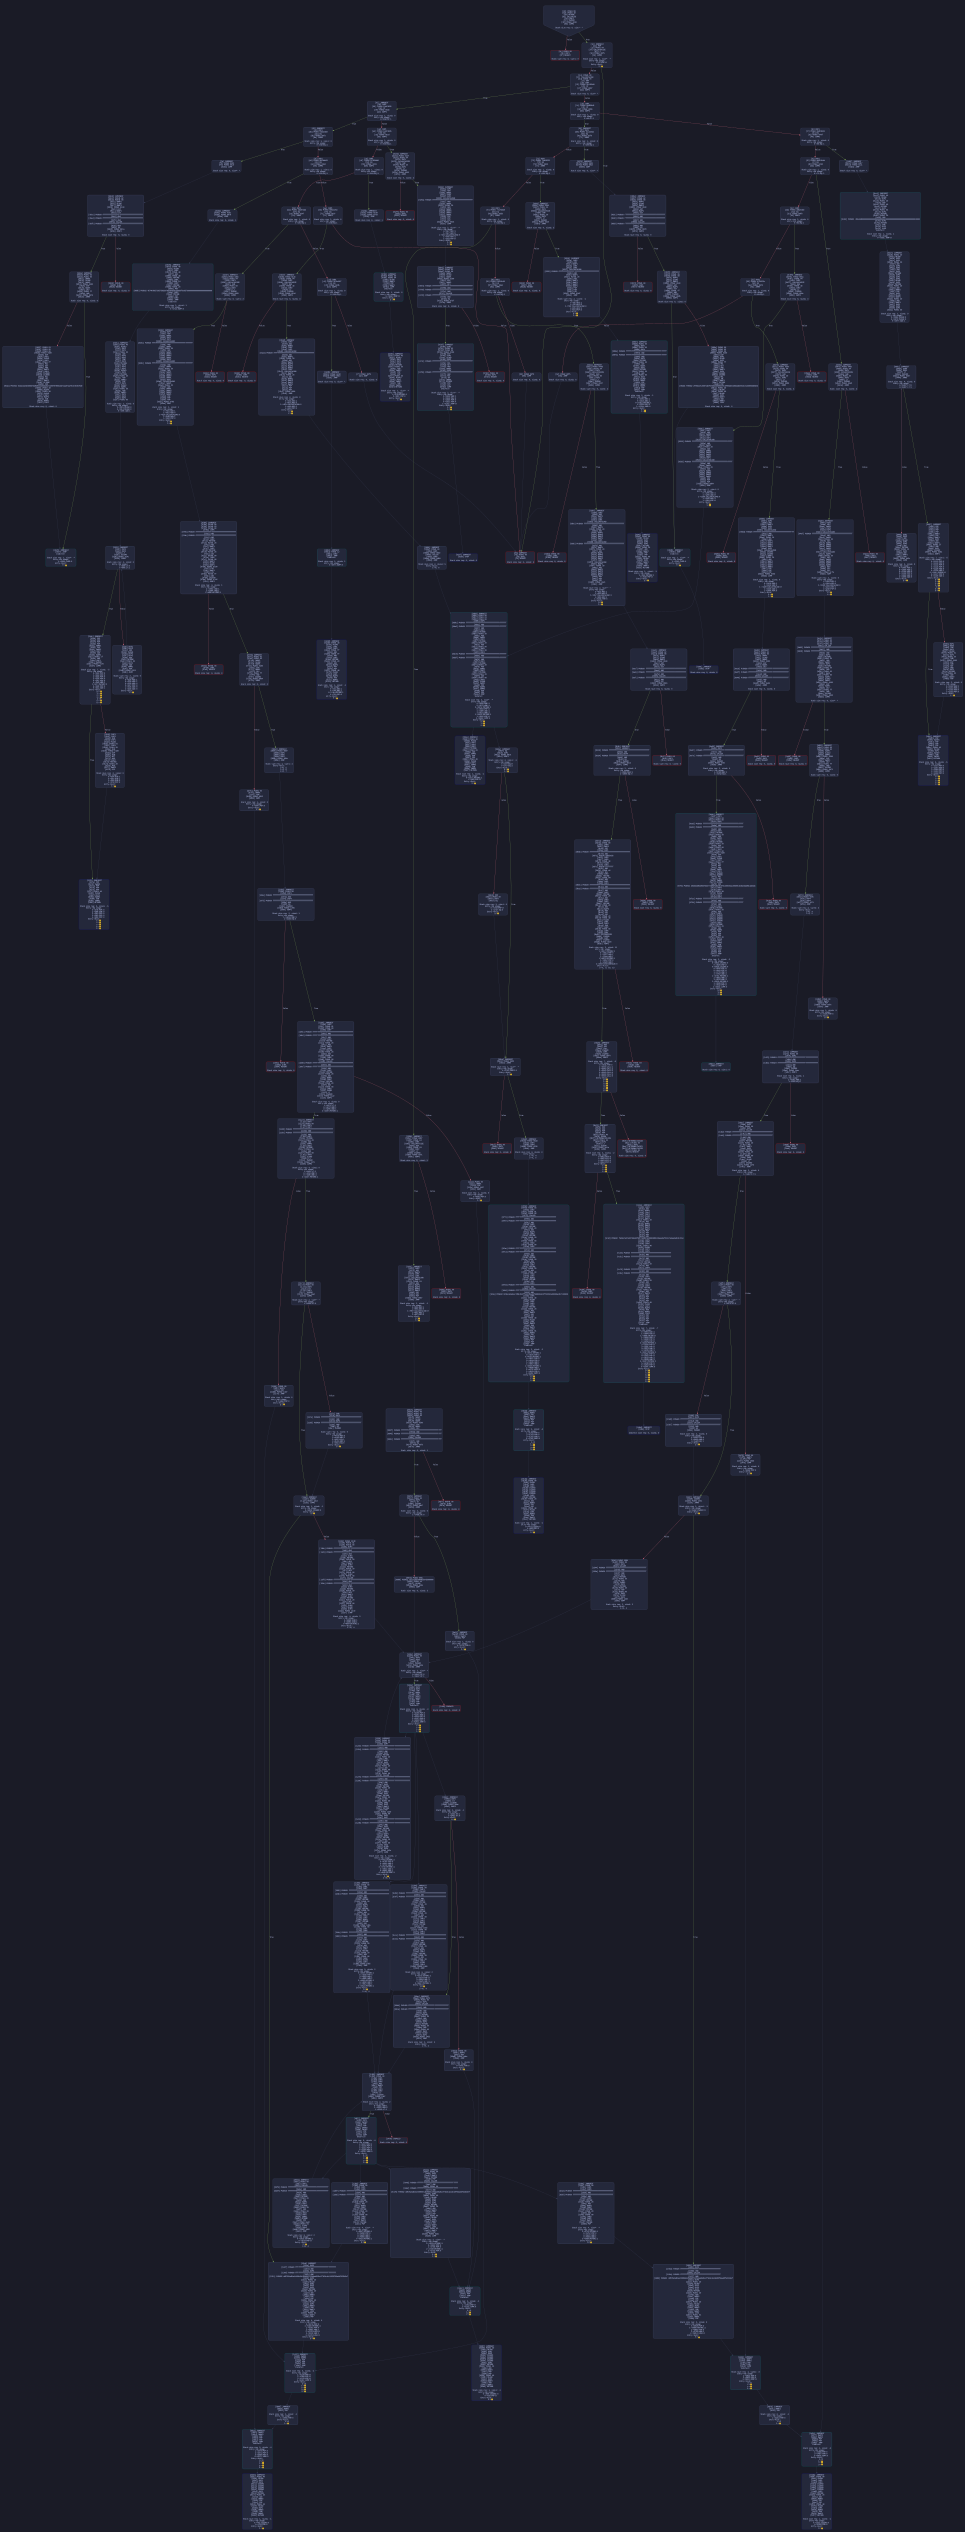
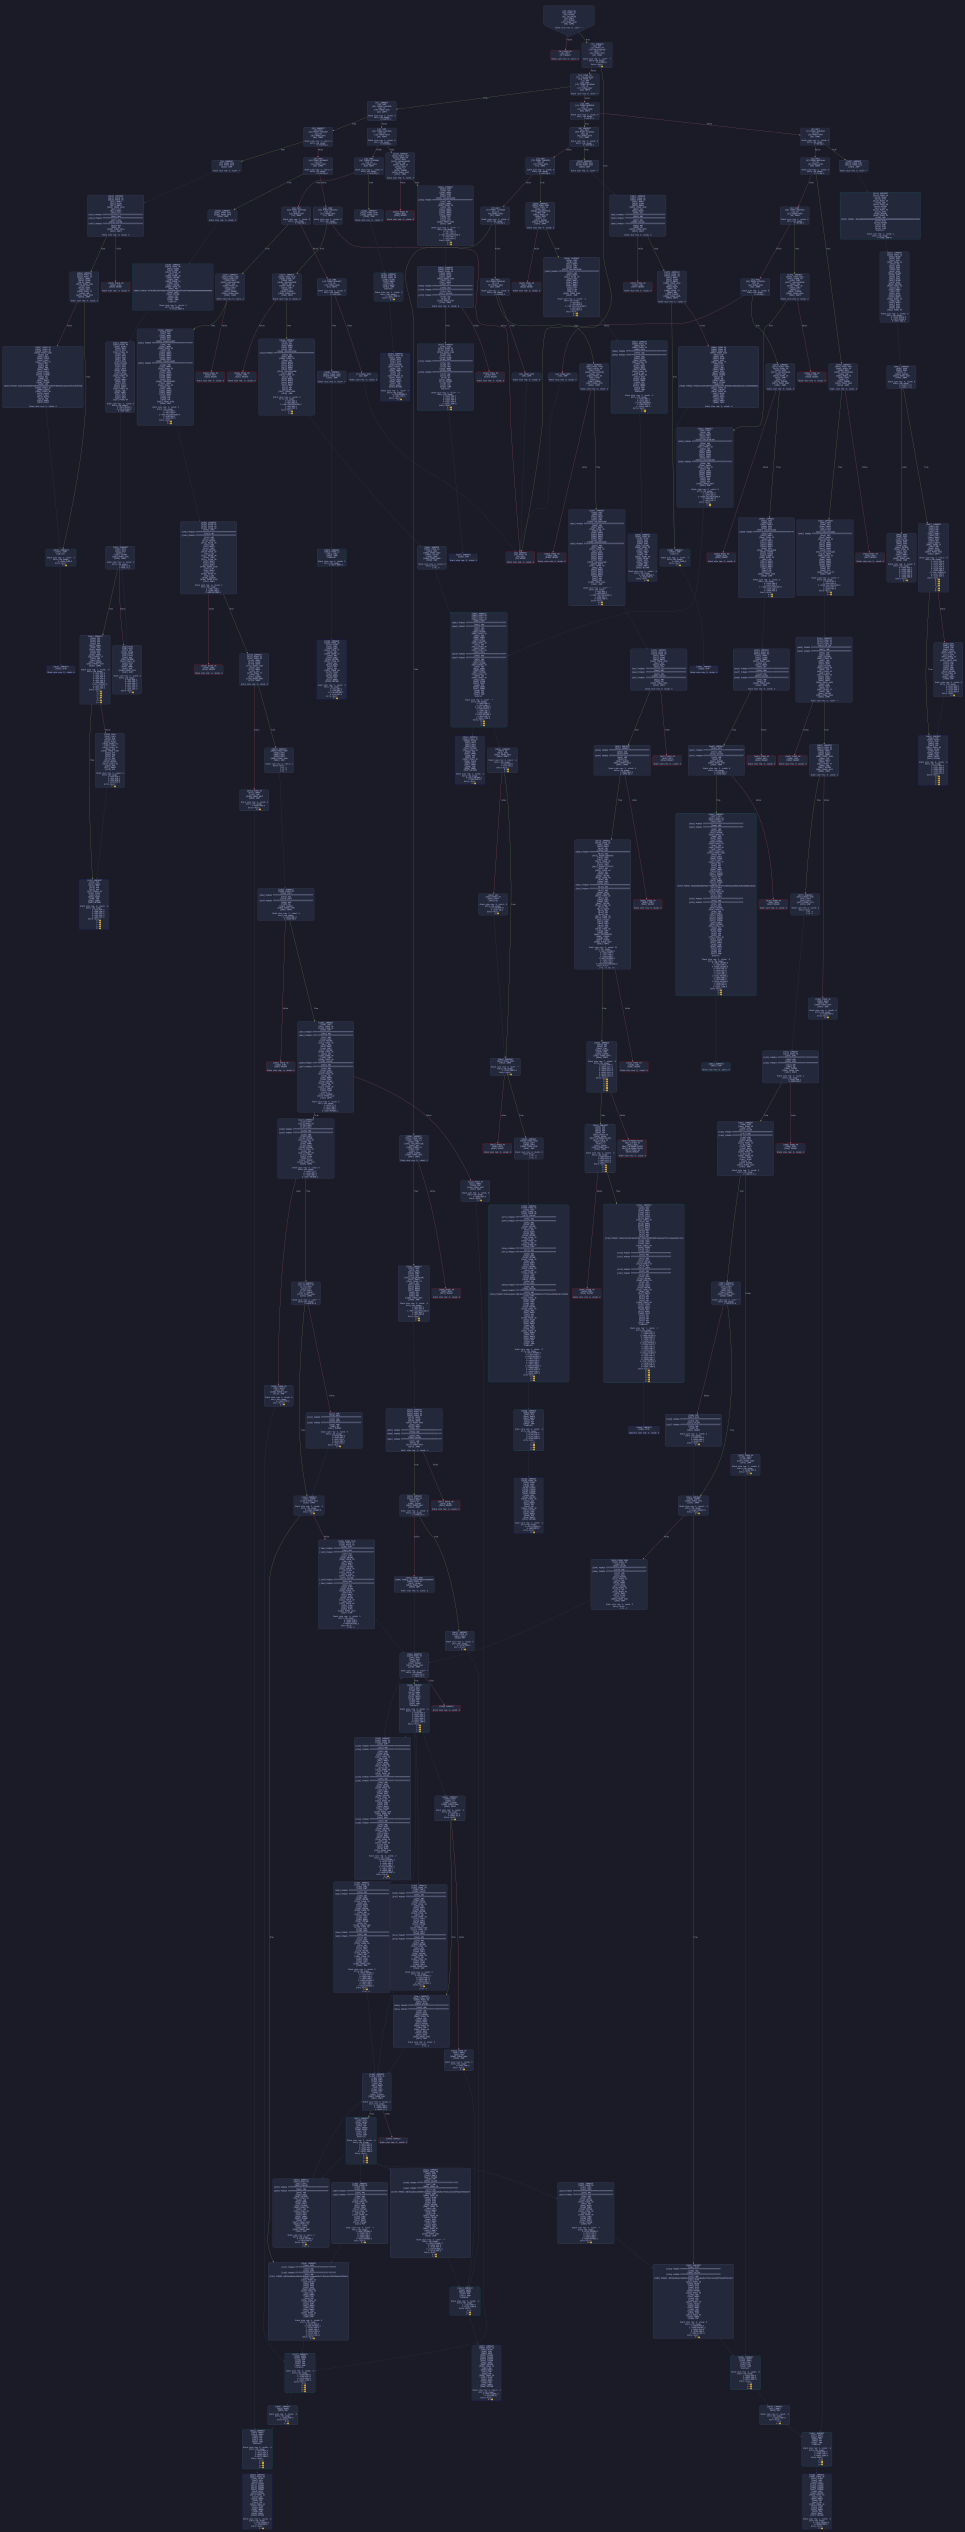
node "[0102] JUMPDEST [0103] STOP Stack size req: 0, sizeΔ: 0": added
